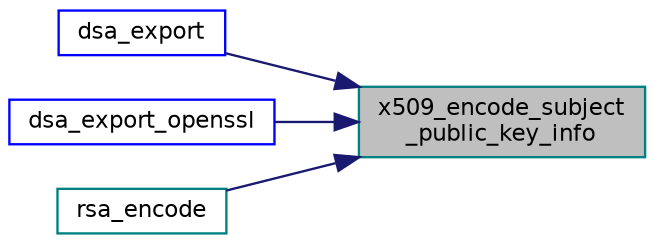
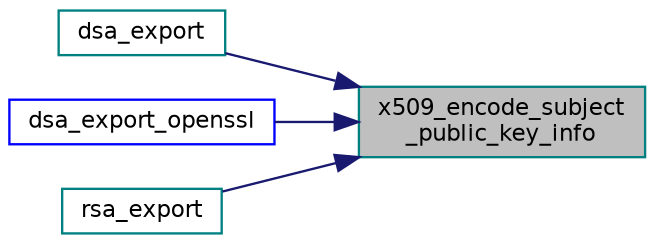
node "dsa_export": color blue -> teal
node "rsa_encode": label "rsa_encode" -> "rsa_export"
